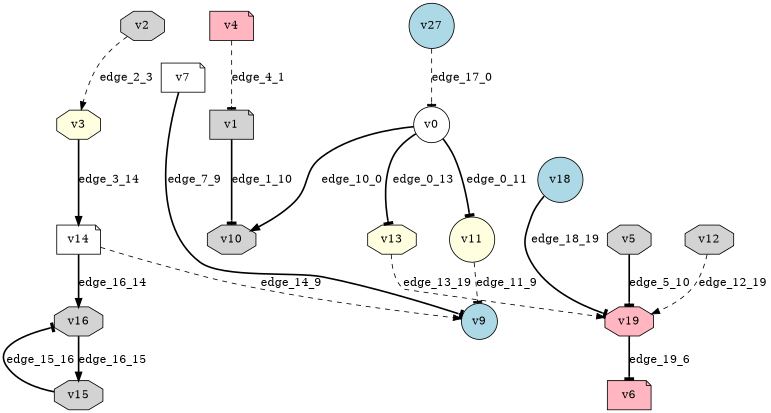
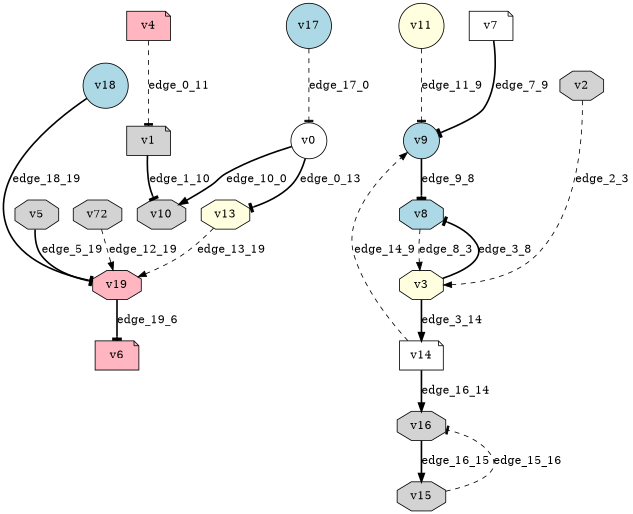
node "v27": label "v27" -> "v17"
edge "v4" -> "v1": label "edge_4_1" -> "edge_0_11"
edge "v0" -> "v11": removed, label "edge_0_11"
node "v8": added
node "v12": label "v12" -> "v72"
edge "v5" -> "v19": label "edge_5_10" -> "edge_5_19"
edge "v15" -> "v16": style bold -> dashed
